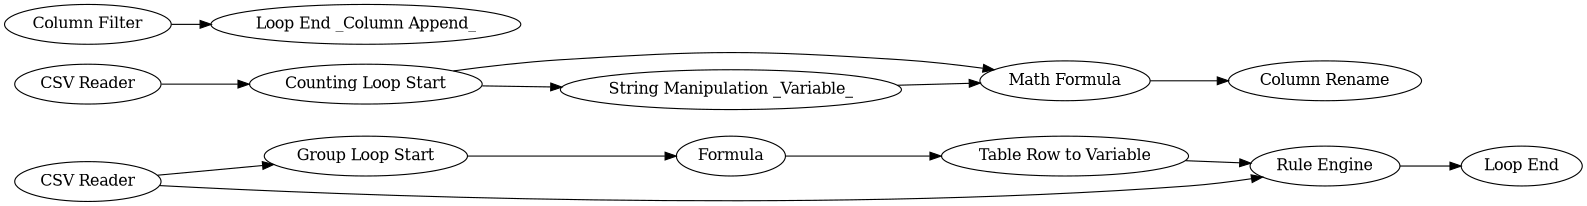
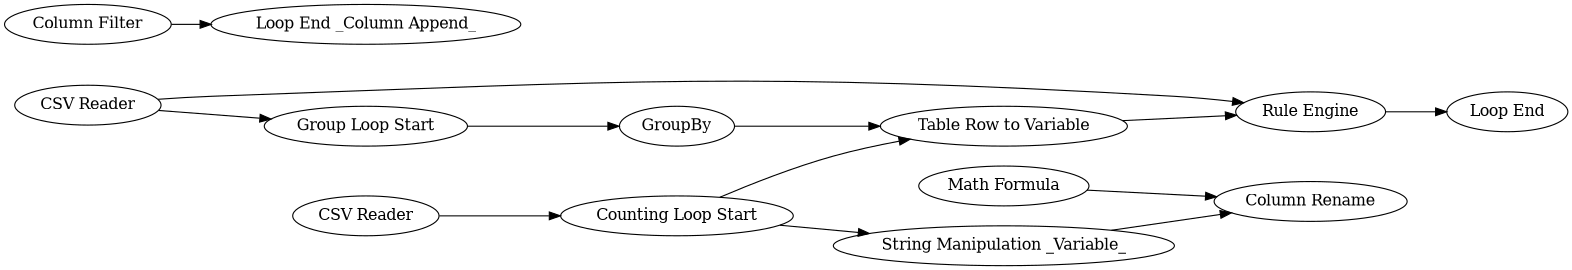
edge "Counting Loop Start" -> "Math Formula": now "Counting Loop Start" -> "Table Row to Variable"
edge "String Manipulation _Variable_" -> "Math Formula": now "String Manipulation _Variable_" -> "Column Rename"
node "Formula": label "Formula" -> "GroupBy"
